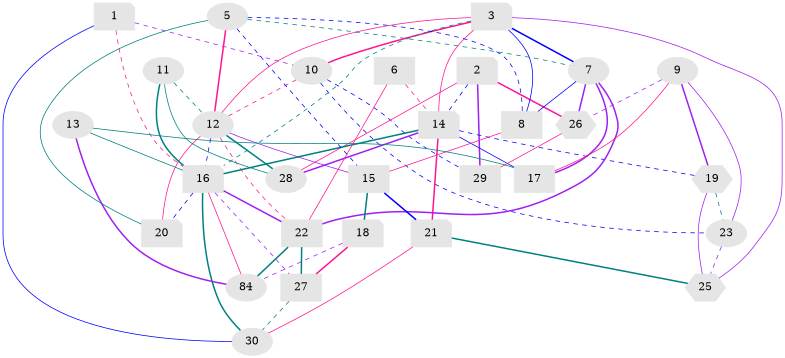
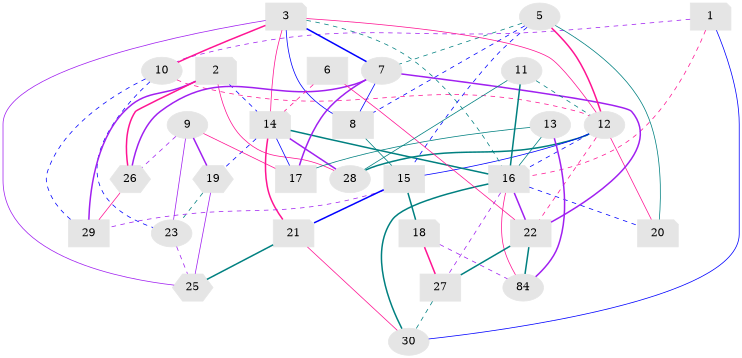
edge "8" -- "15": color deeppink -> teal
edge "12" -- "15": color purple -> blue
edge "15" -- "29": added
